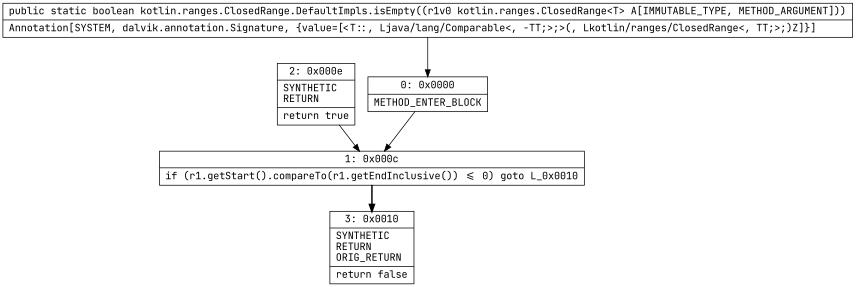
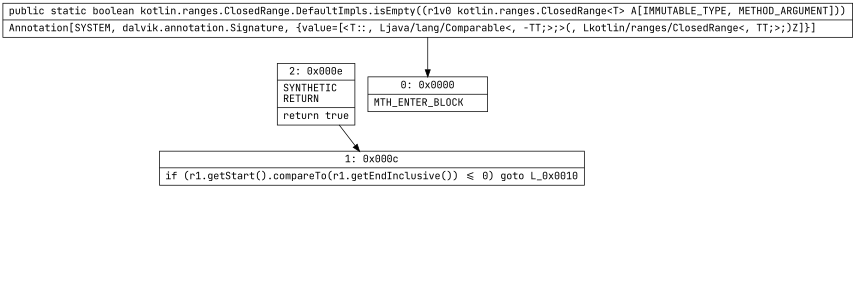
node "0: 0x0000": text "METHOD_ENTER_BLOCK" -> "MTH_ENTER_BLOCK"
edge "0: 0x0000" -> "1: 0x000c": removed
node "3: 0x0010": removed
